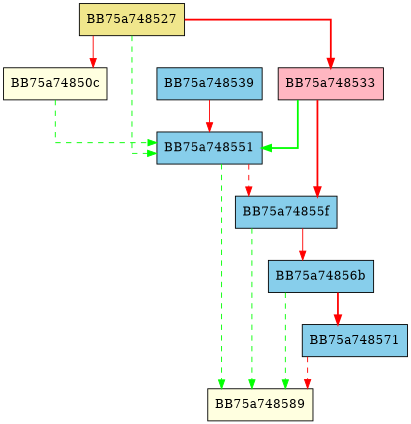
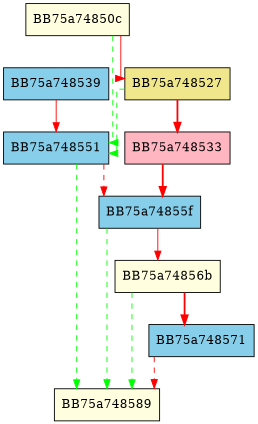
edge "BB75a748527" -> "BB75a74850c": reversed
edge "BB75a748533" -> "BB75a748551": removed
node "BB75a74856b": fillcolor skyblue -> lightyellow
